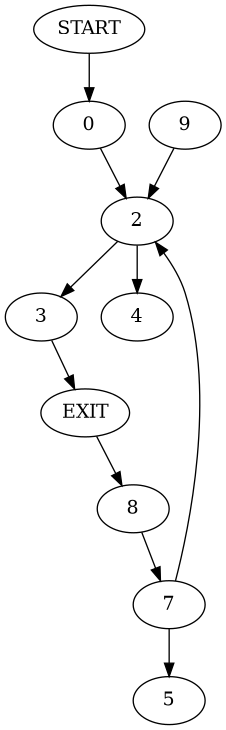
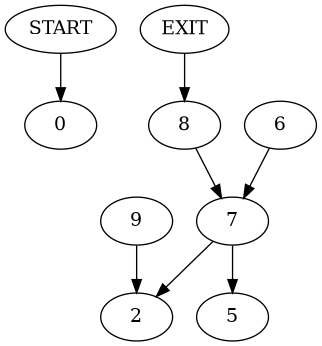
node "6": added
edge "0" -> "2": removed
node "3": removed
node "4": removed
